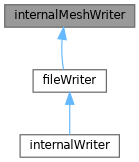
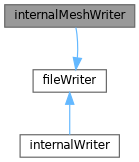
edge "fileWriter" -> "internalMeshWriter": reversed
